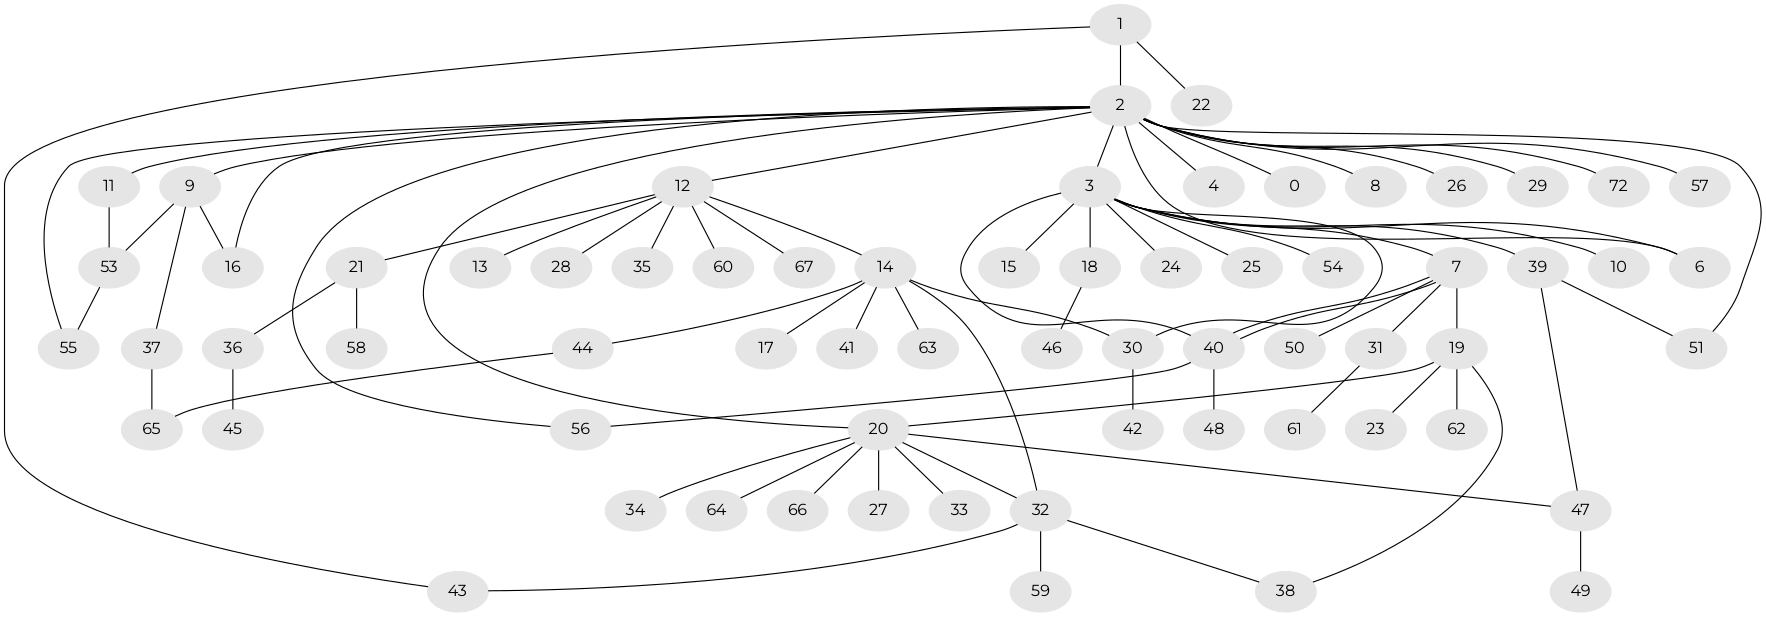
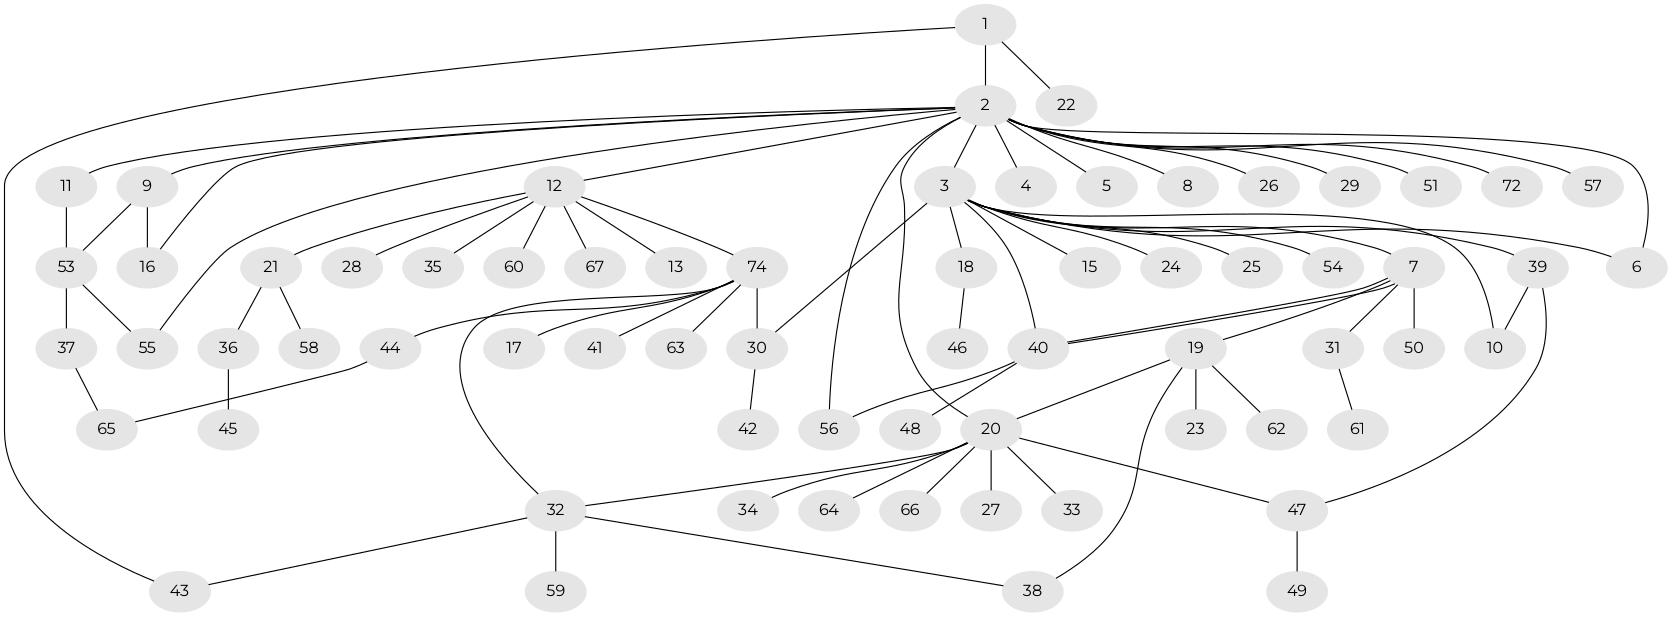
node "0": label "0" -> "5"
edge "9" -- "37": now "53" -- "37"
node "14": label "14" -> "74"
edge "39" -- "51": now "39" -- "10"
